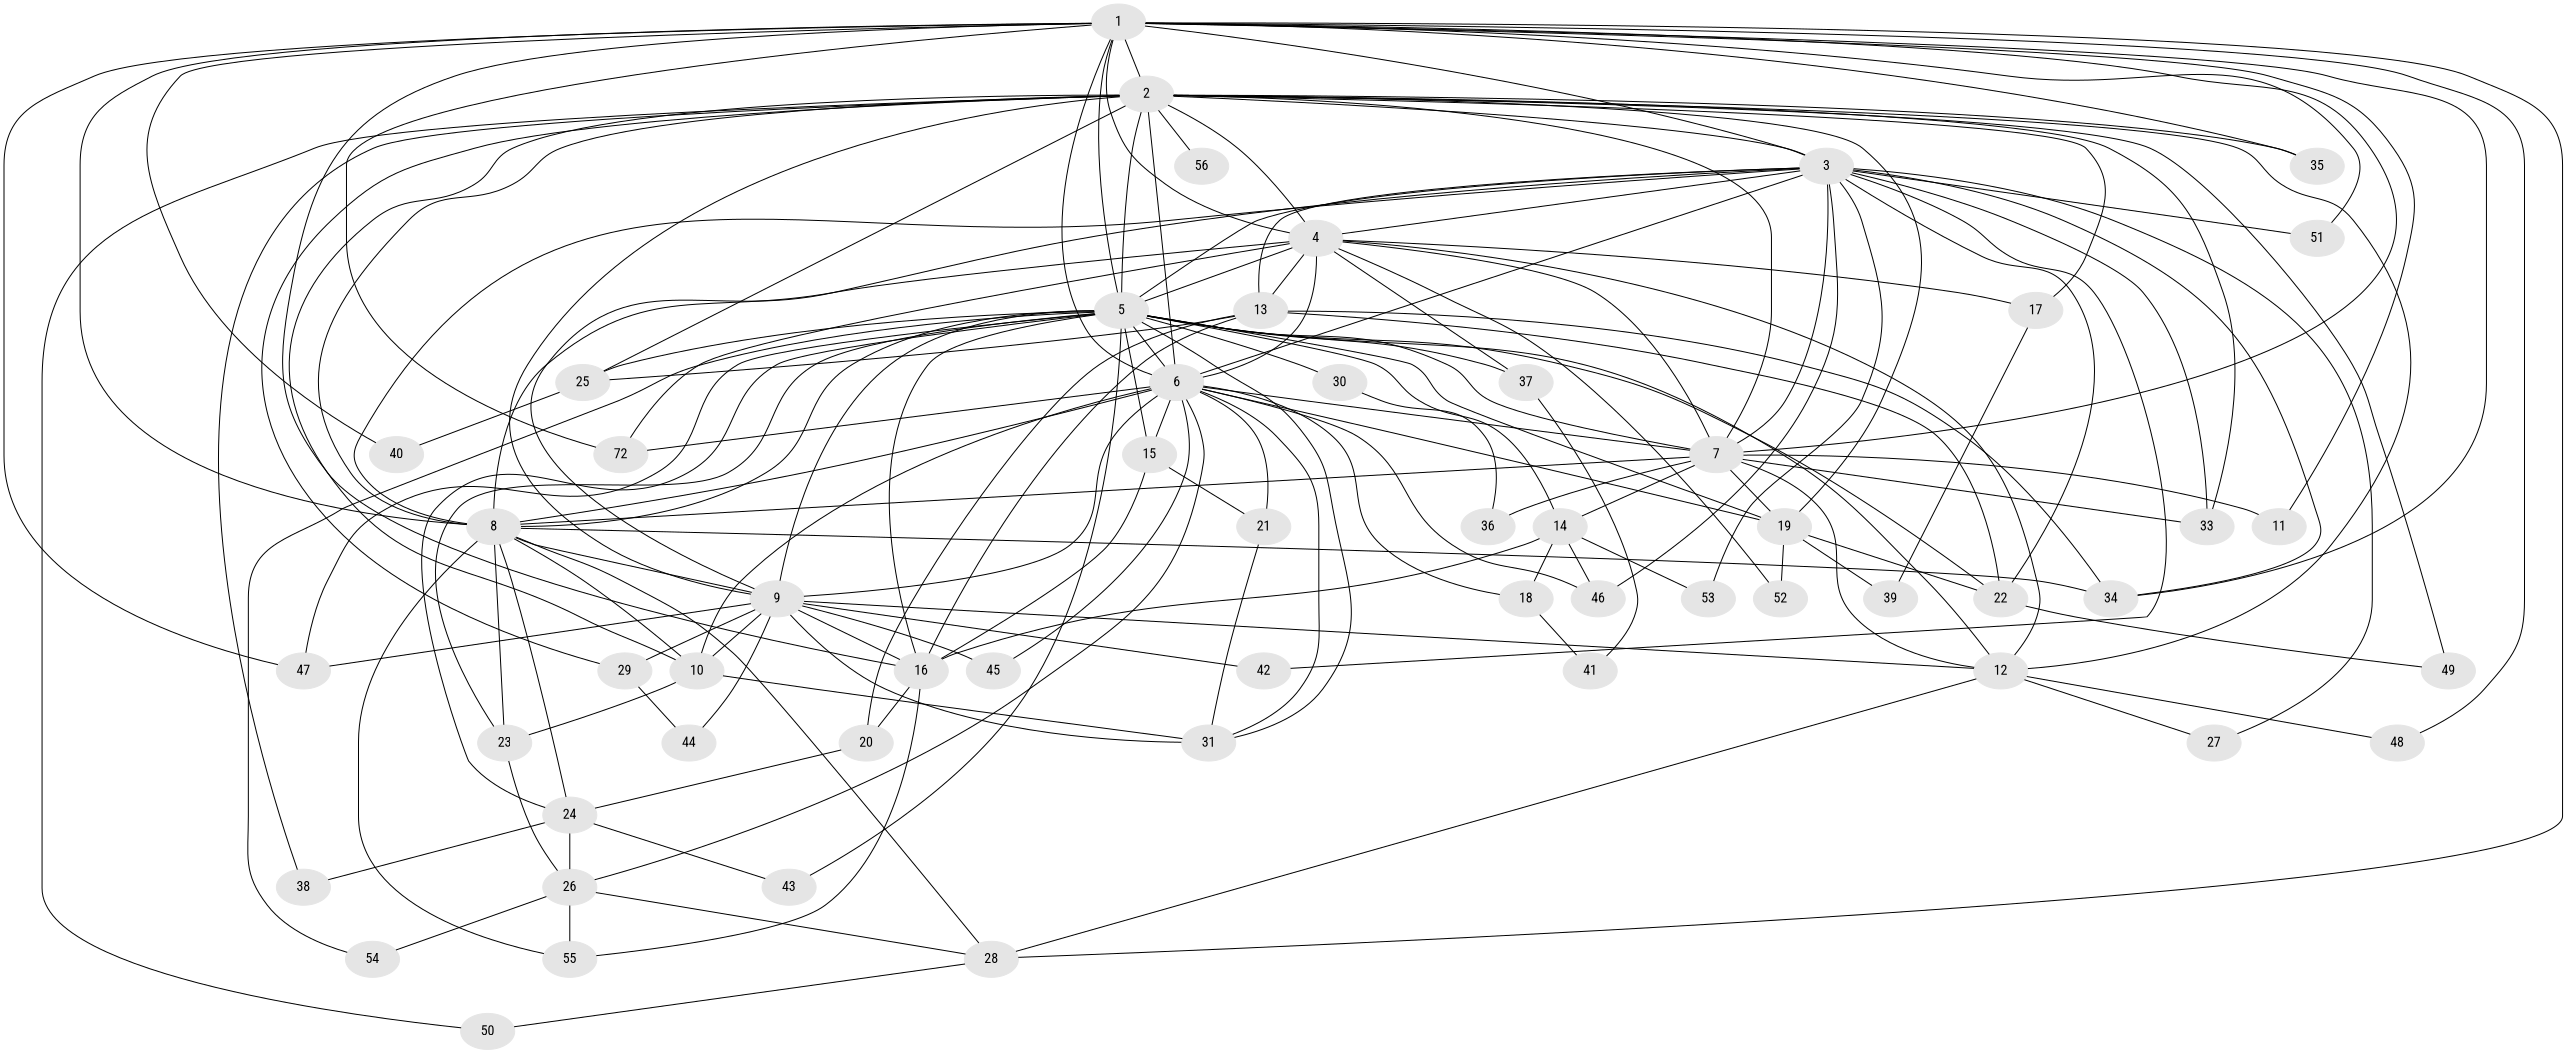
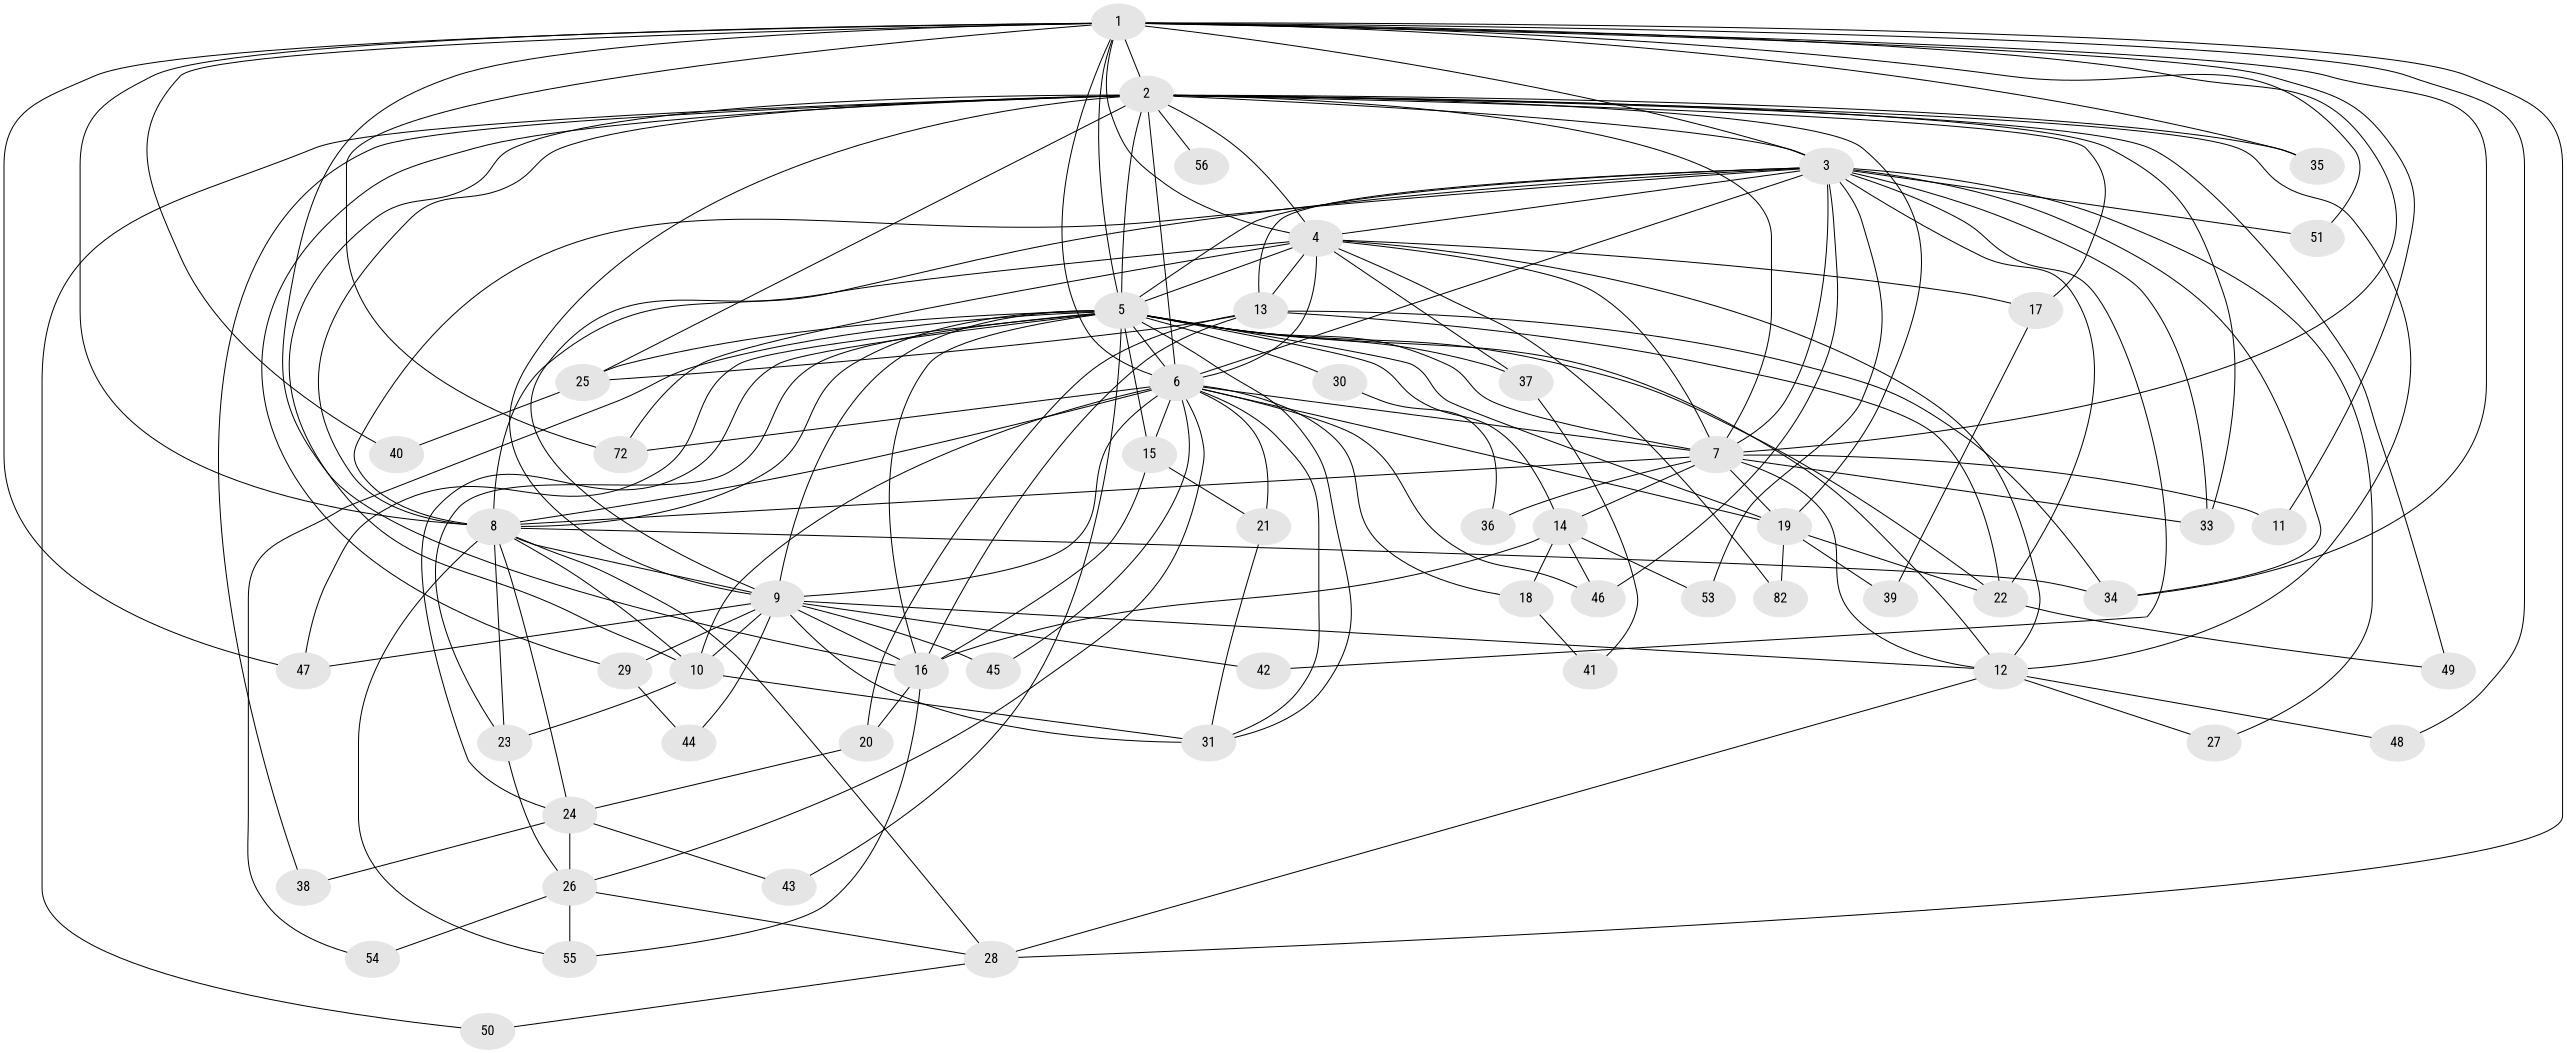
node "52": label "52" -> "82"
